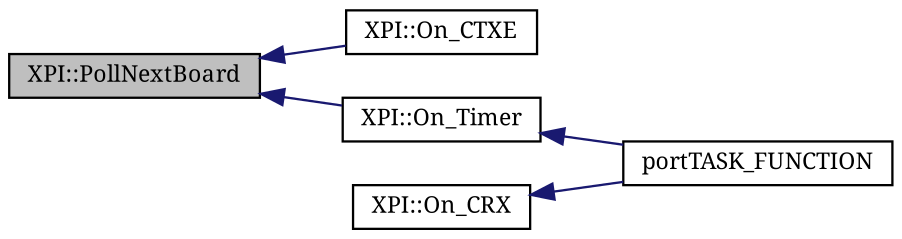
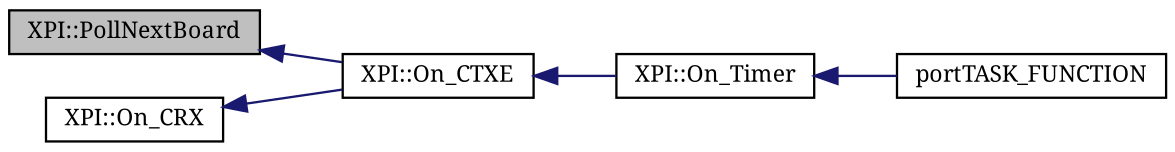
edge "XPI::On_Timer" -> "XPI::PollNextBoard": now "XPI::On_Timer" -> "XPI::On_CTXE"
edge "portTASK_FUNCTION" -> "XPI::On_CRX": now "XPI::On_CTXE" -> "XPI::On_CRX"
